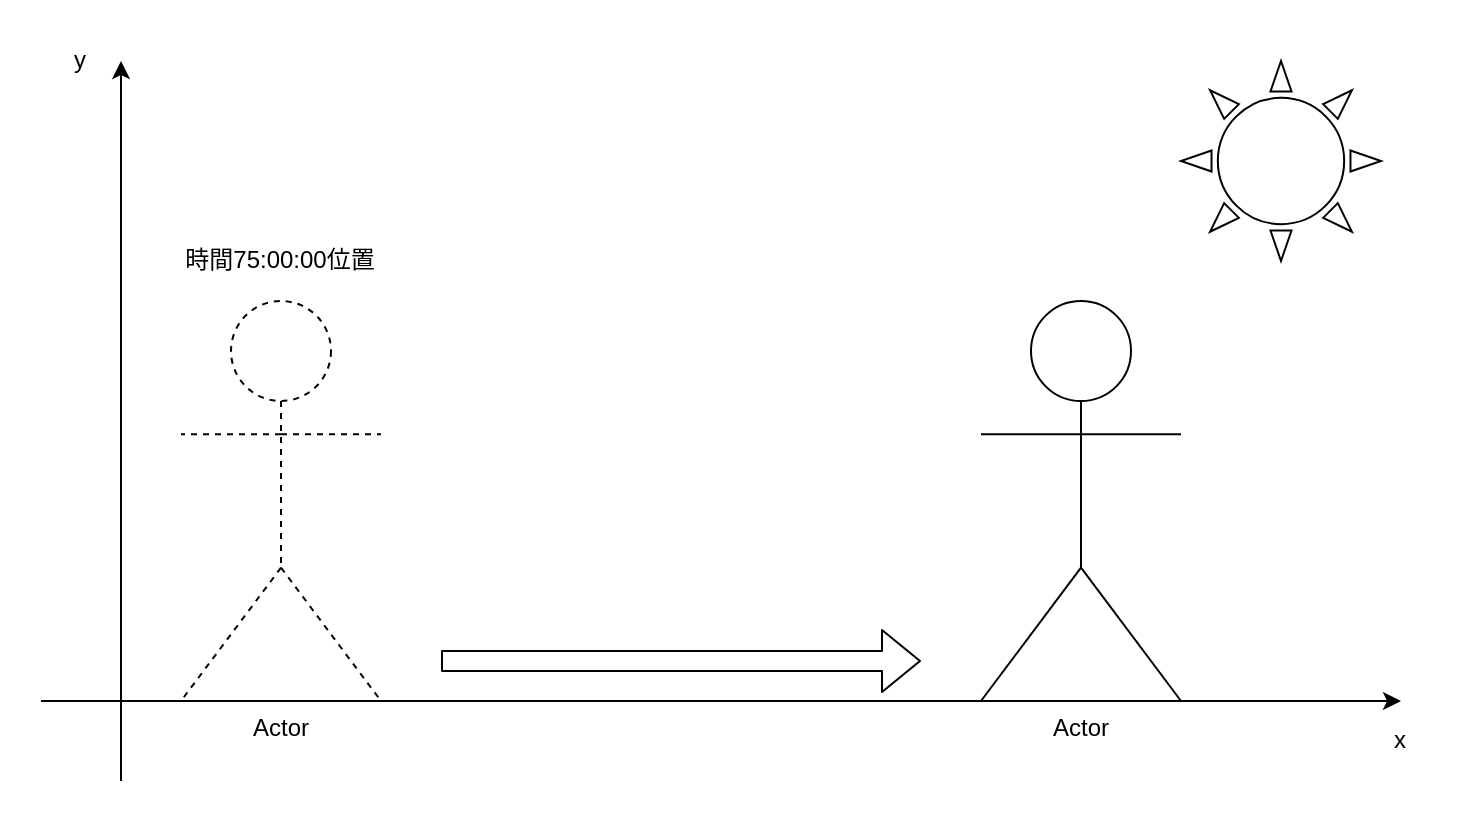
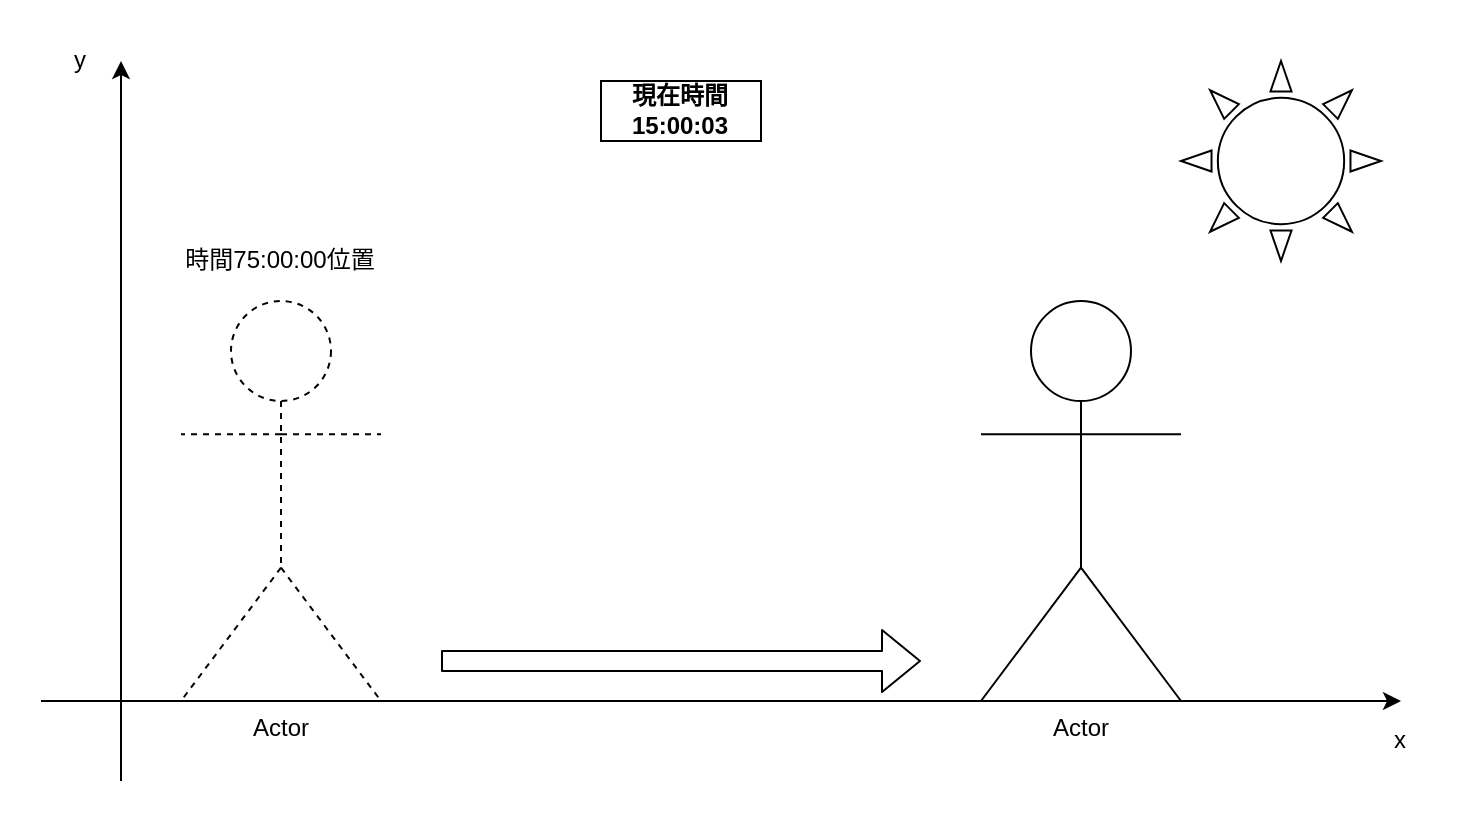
node "現在時間 15:00:03": added
